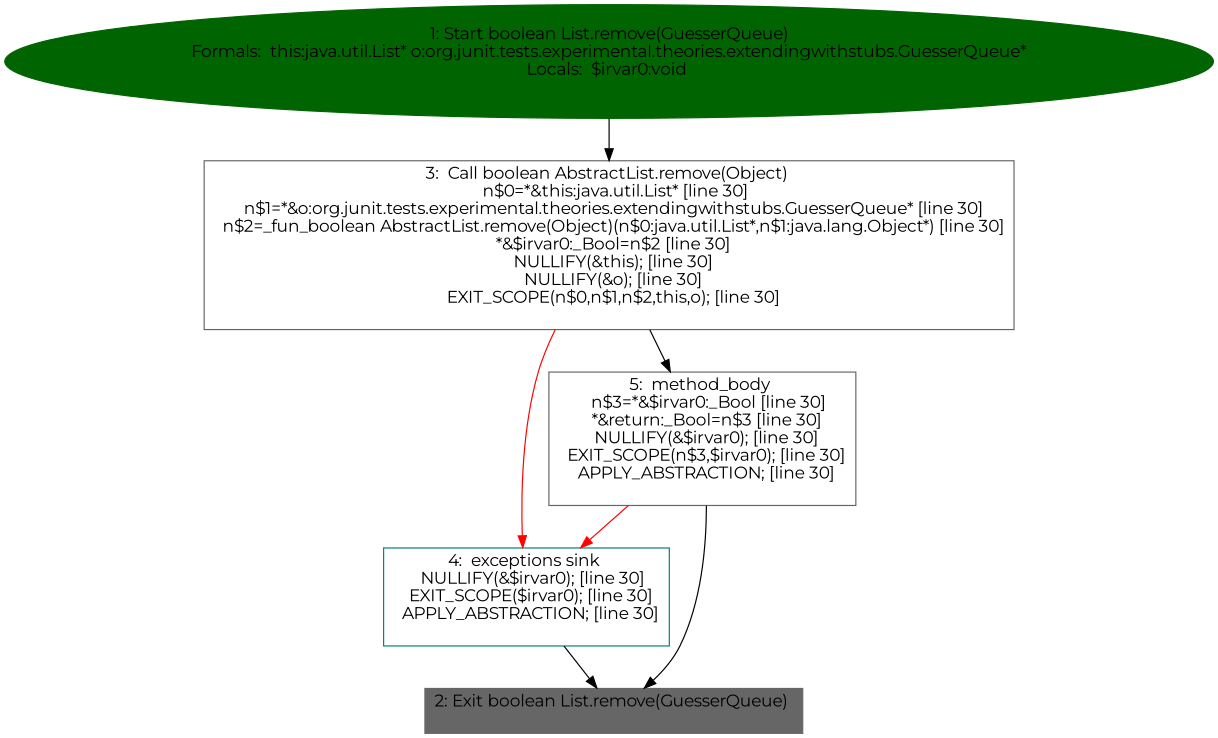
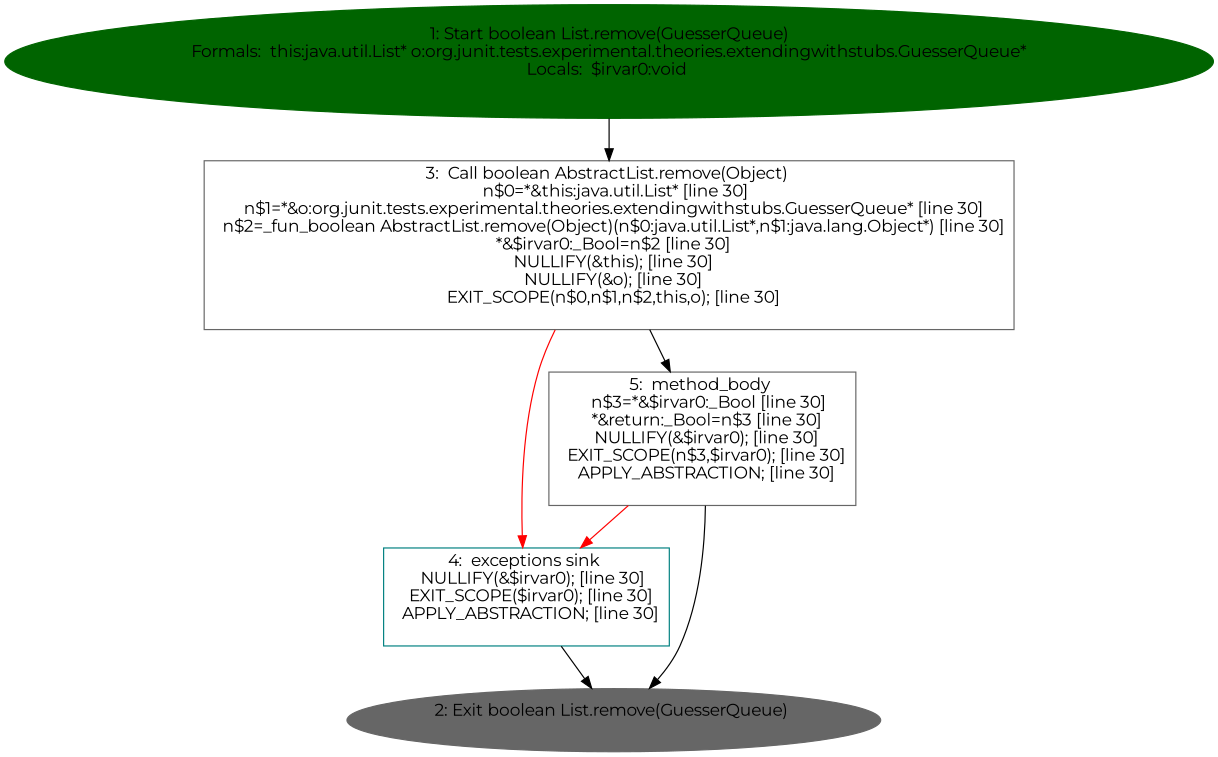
node "2: Exit boolean List.remove(GuesserQueue)": shape box -> ellipse
